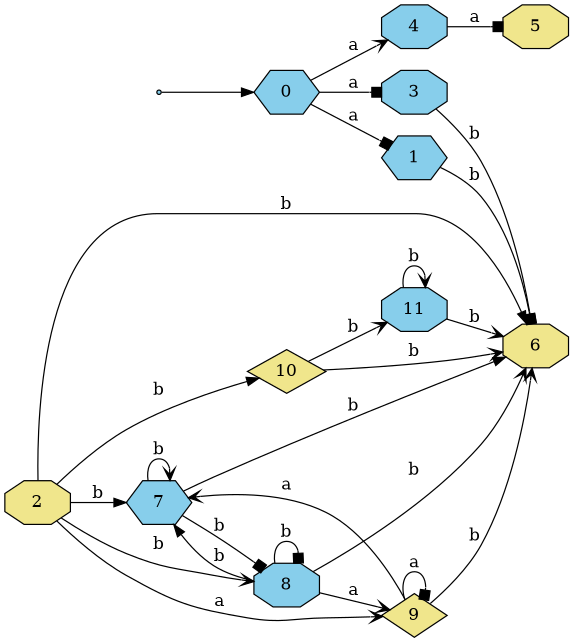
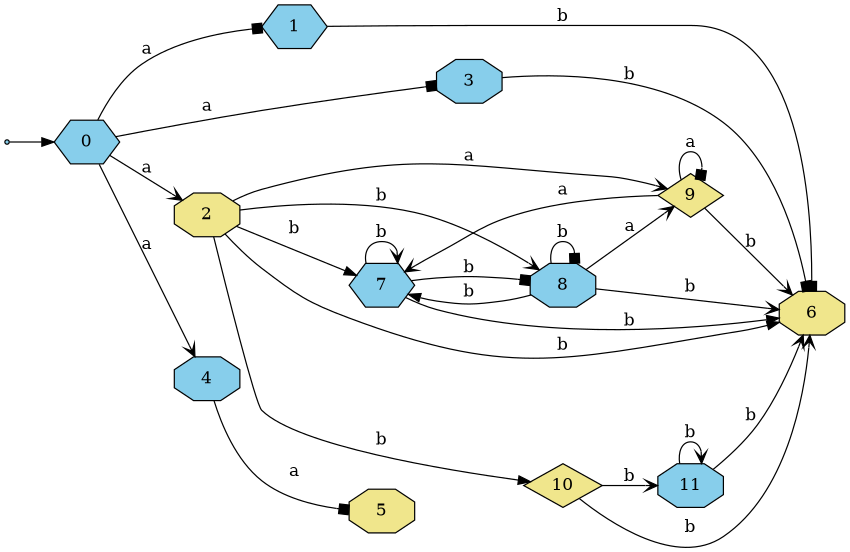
edge "0" -> "2": added, label "a"
